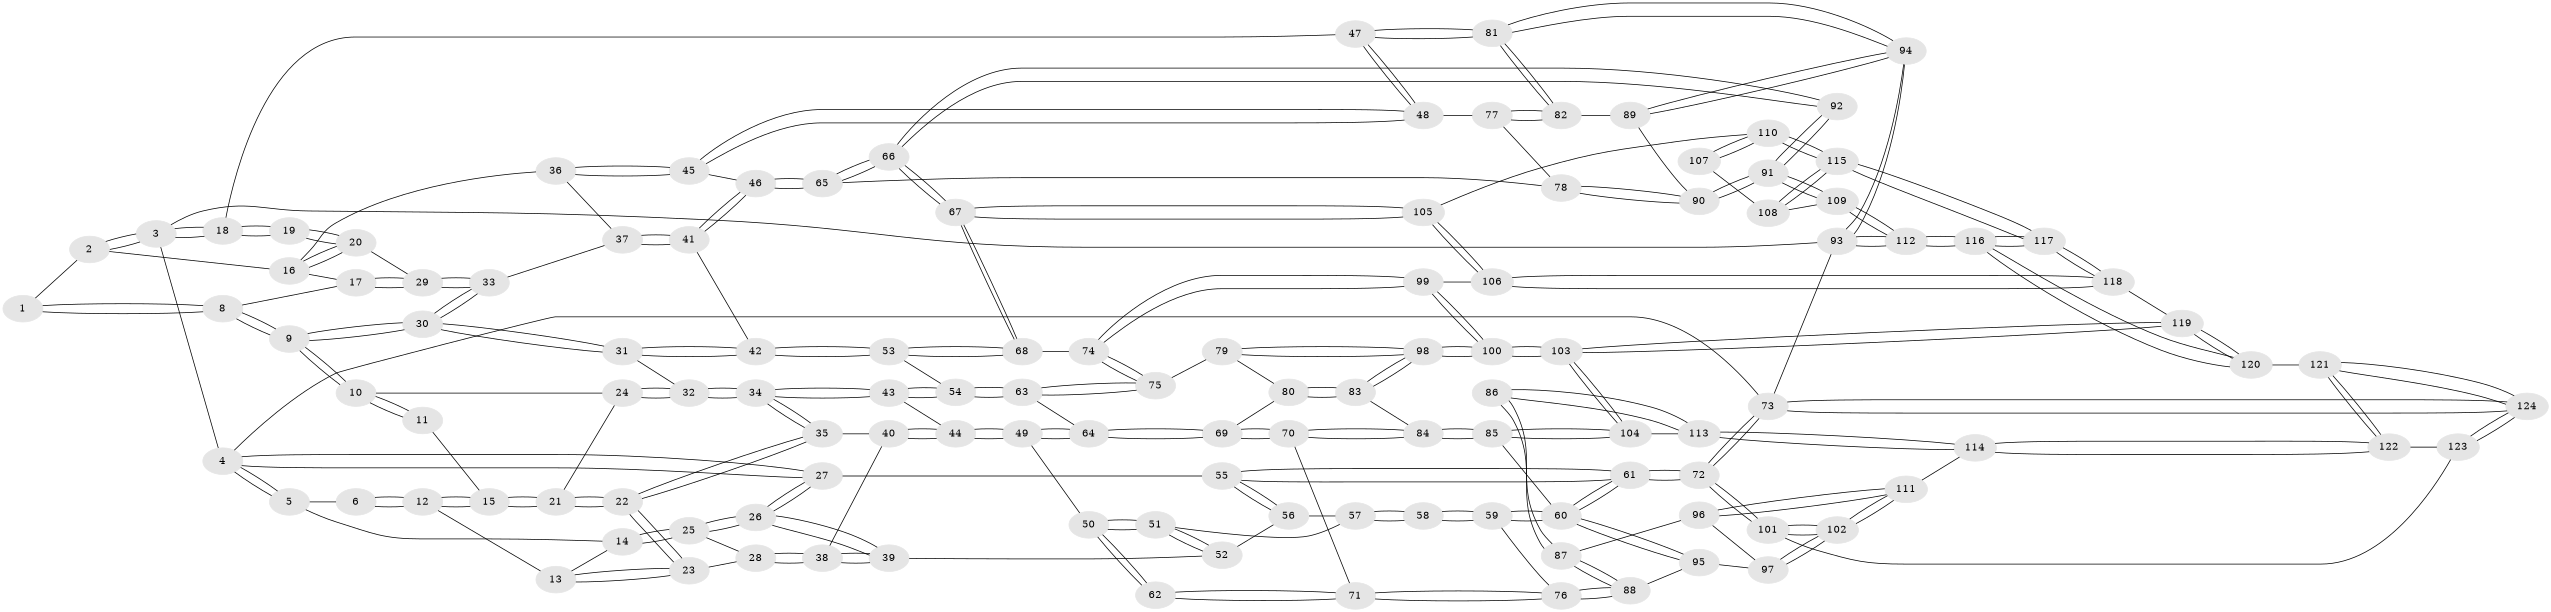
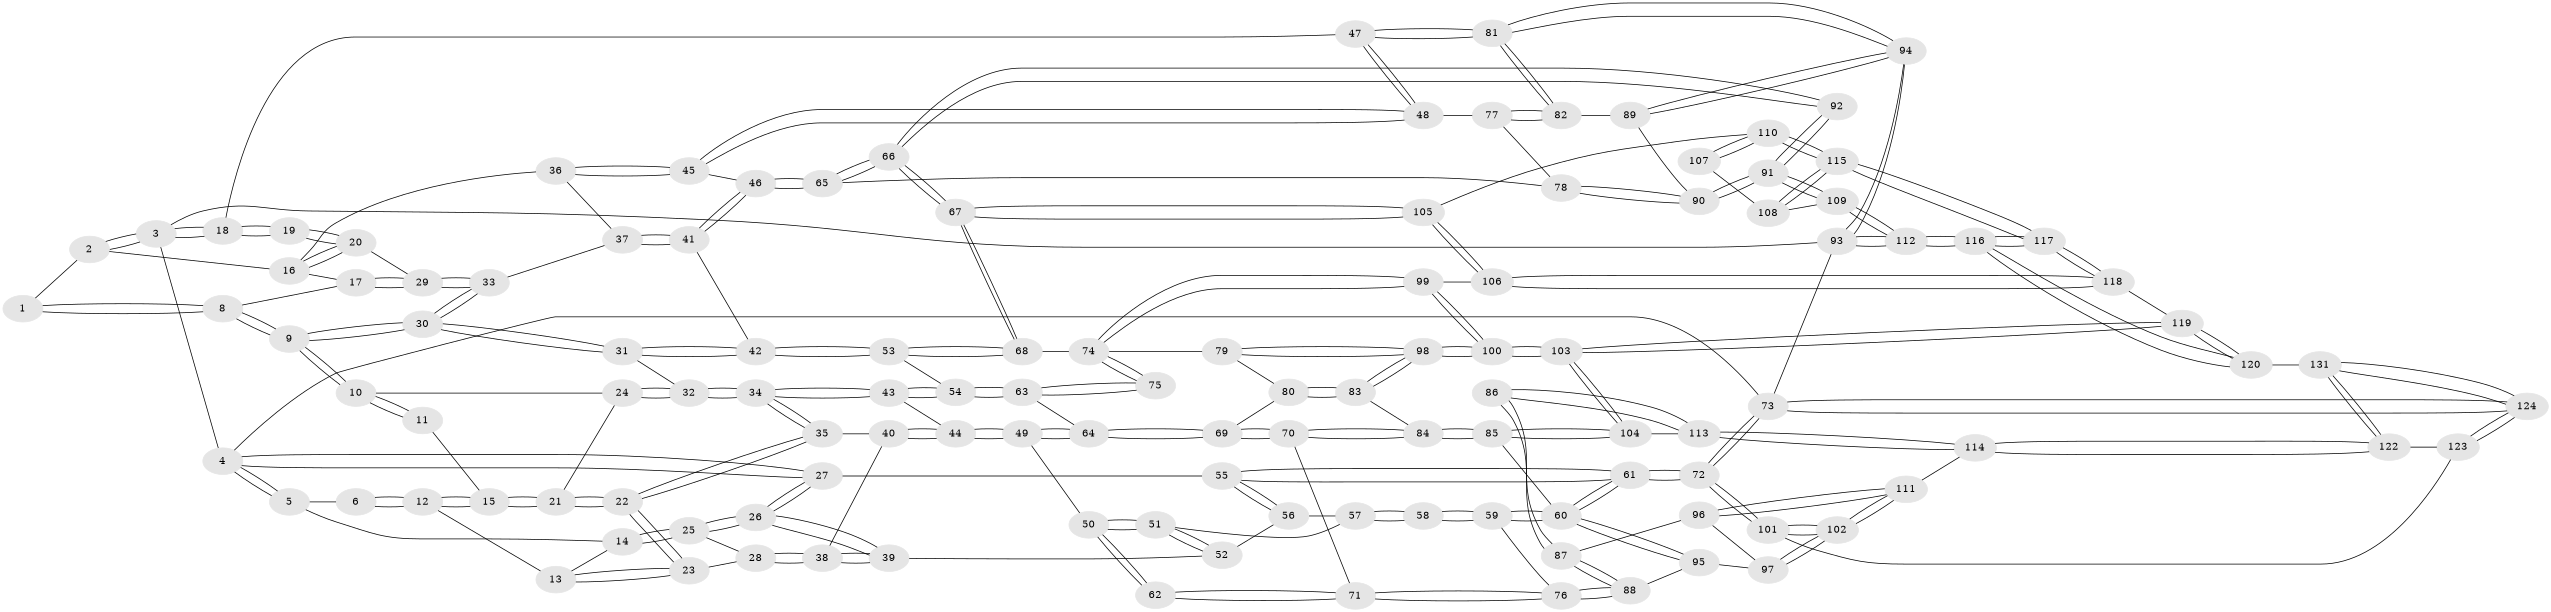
node "121": label "121" -> "131"
edge "79" -- "75": now "79" -- "74"
